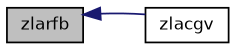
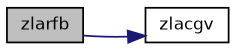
edge "zlacgv" -> "zlarfb": reversed
